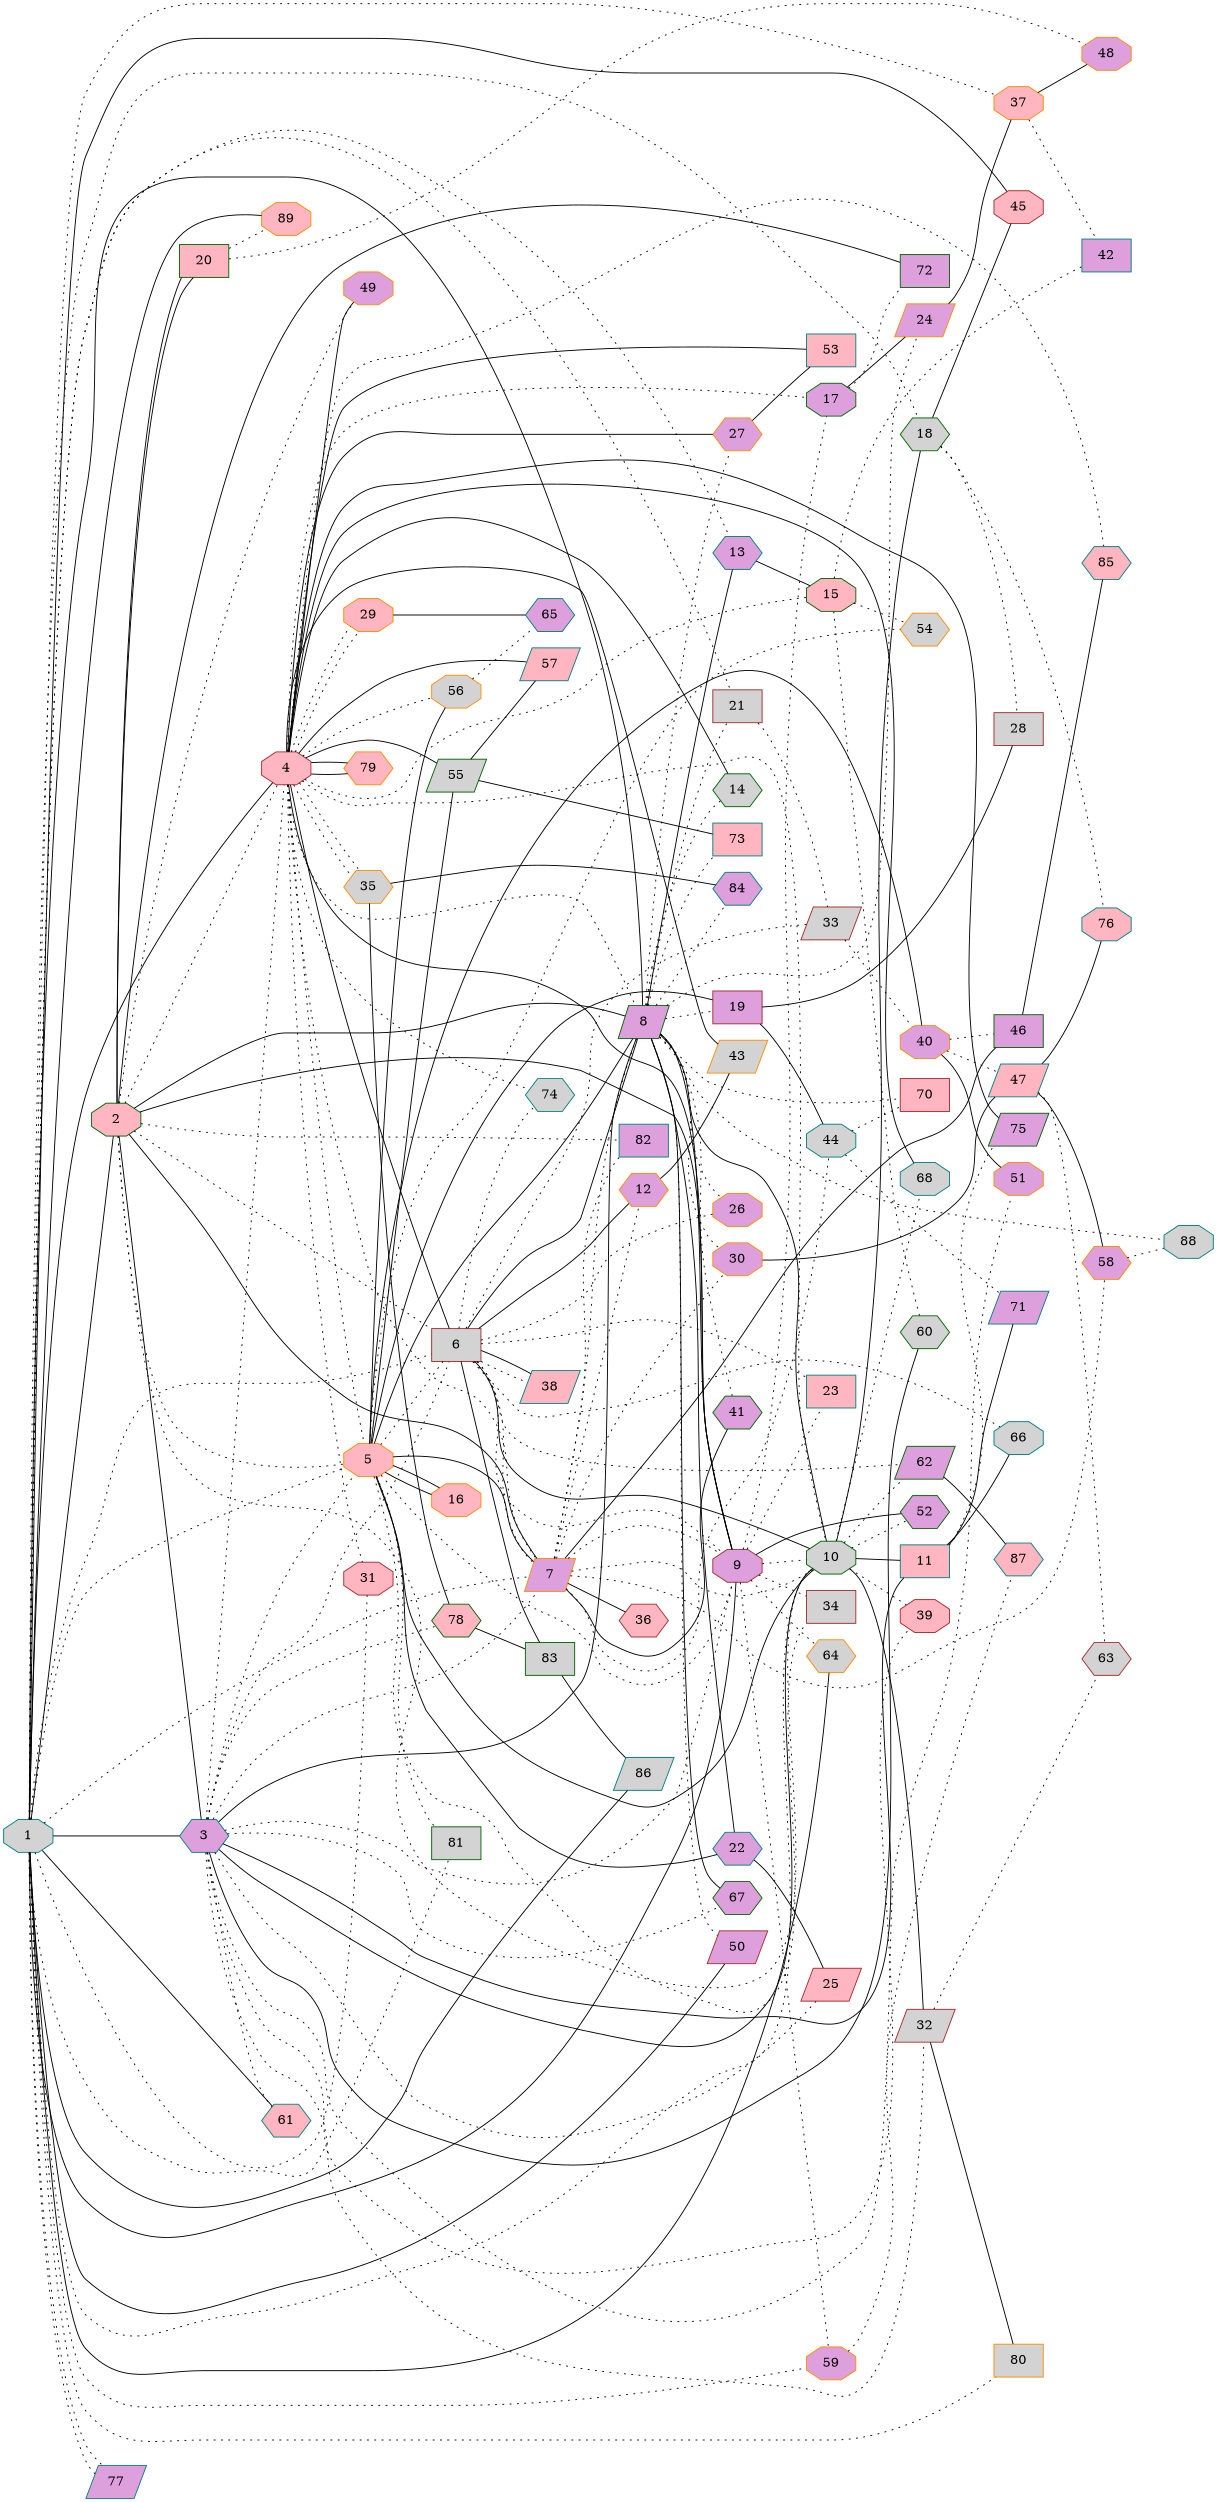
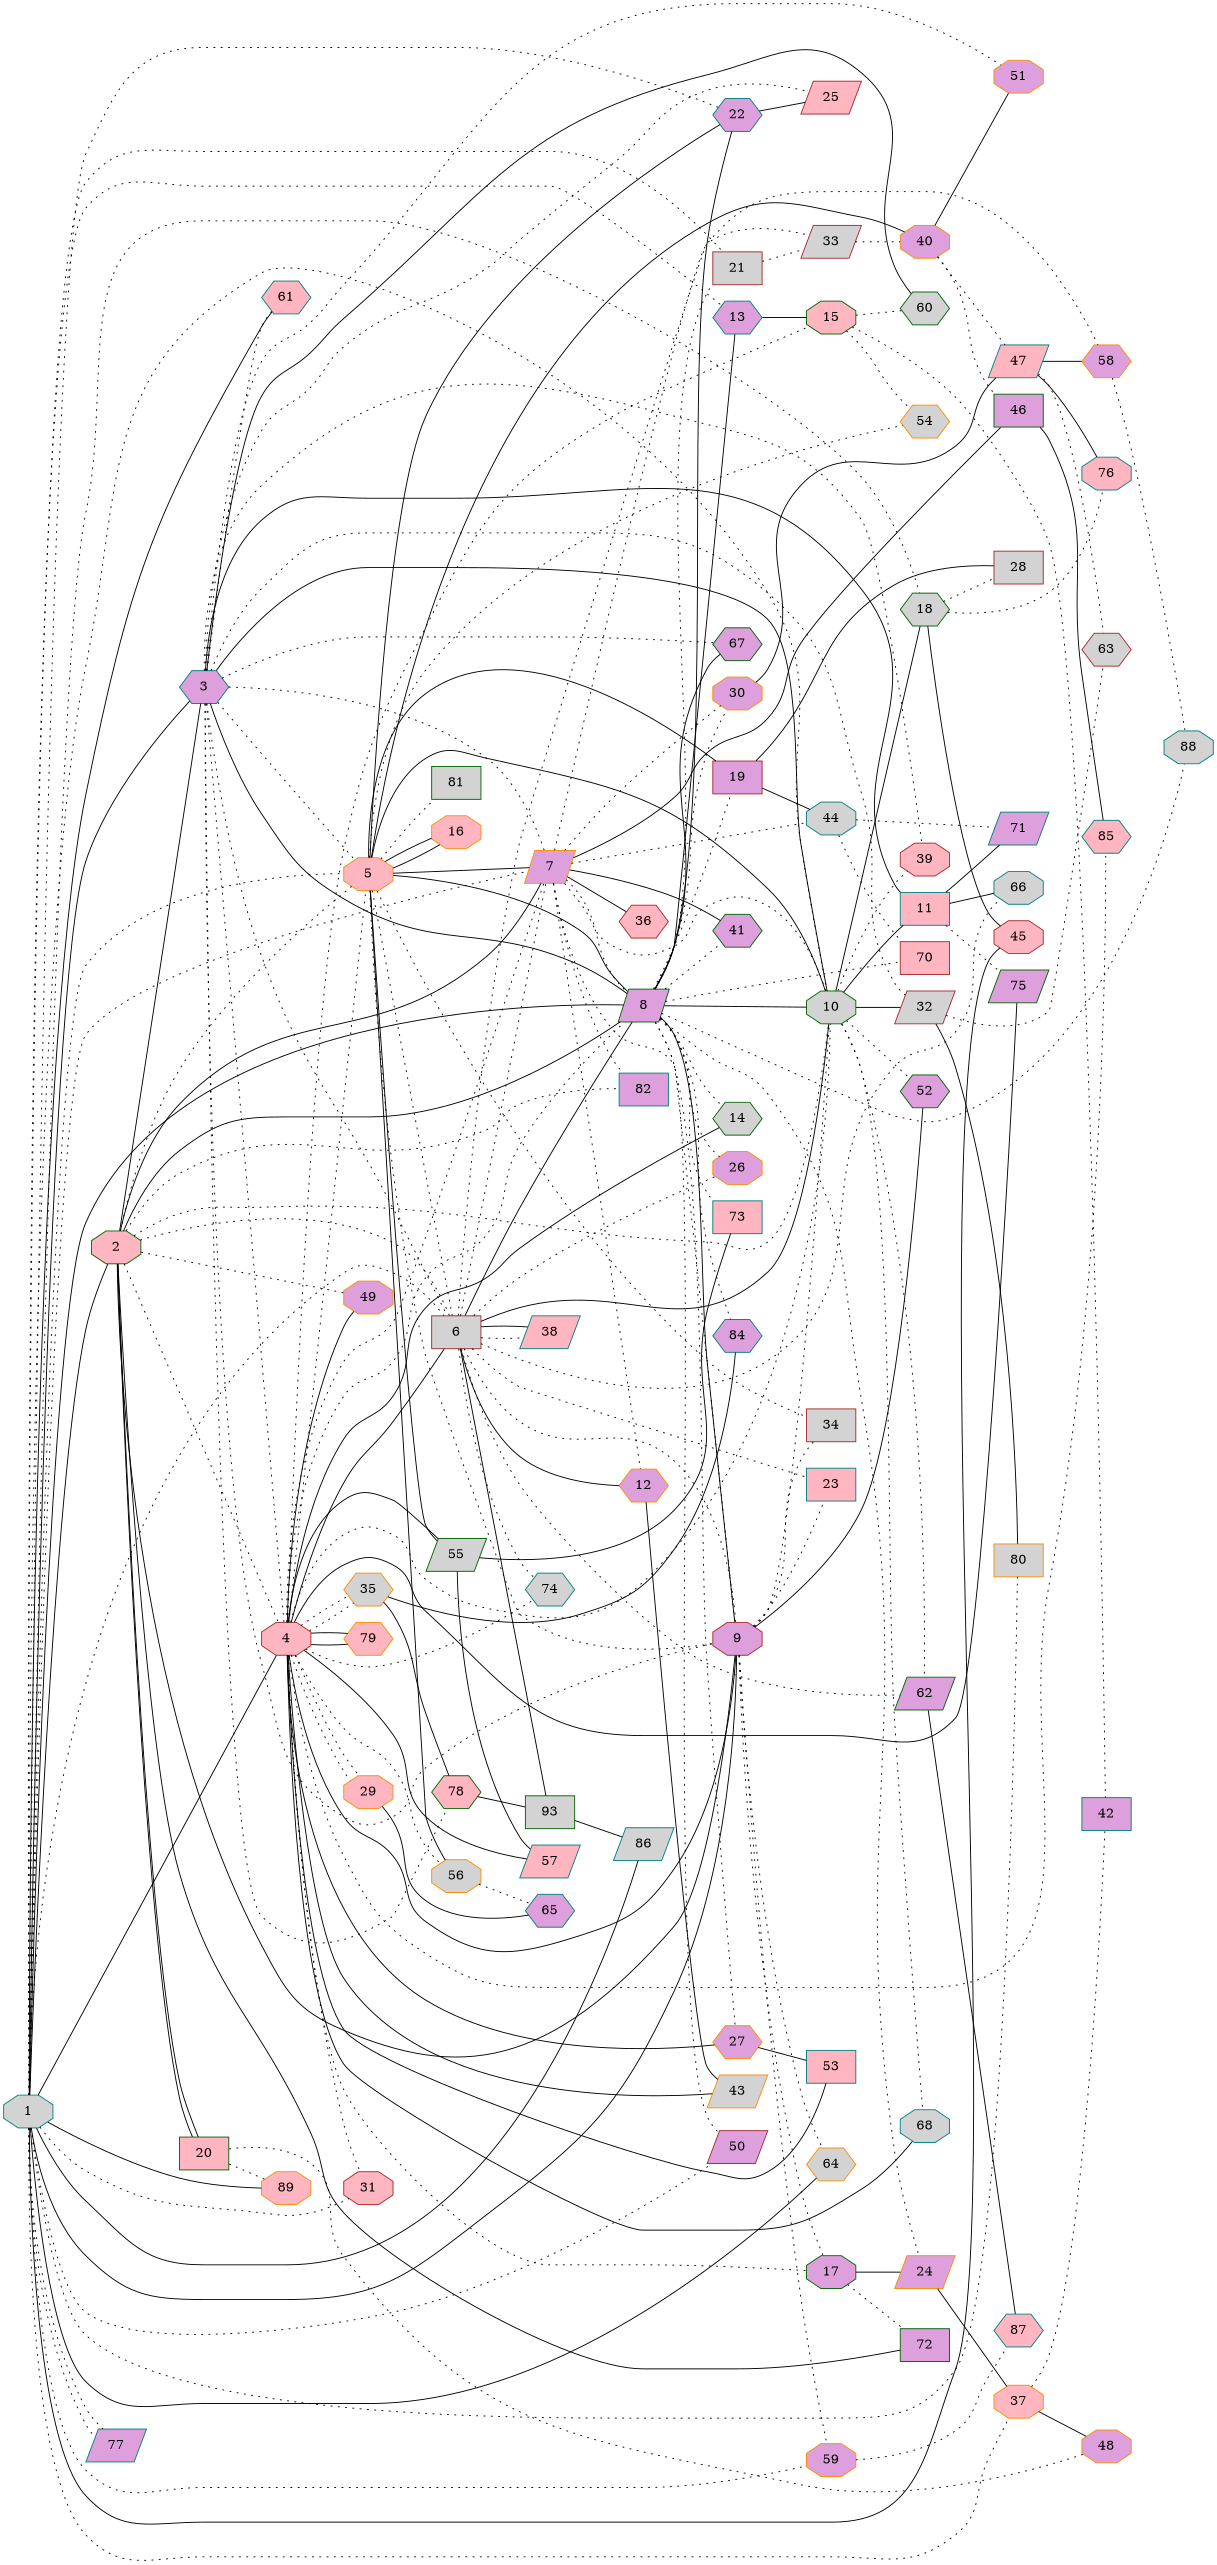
node "83": label "83" -> "93"
edge "1" -- "81": now "1" -- "22"
edge "1" -- "50": style solid -> dotted
